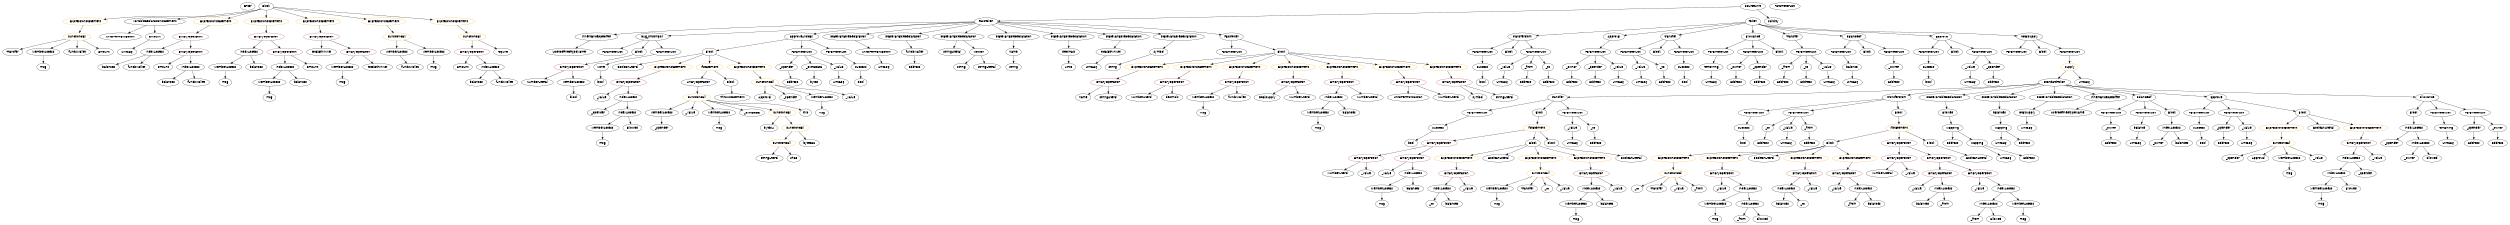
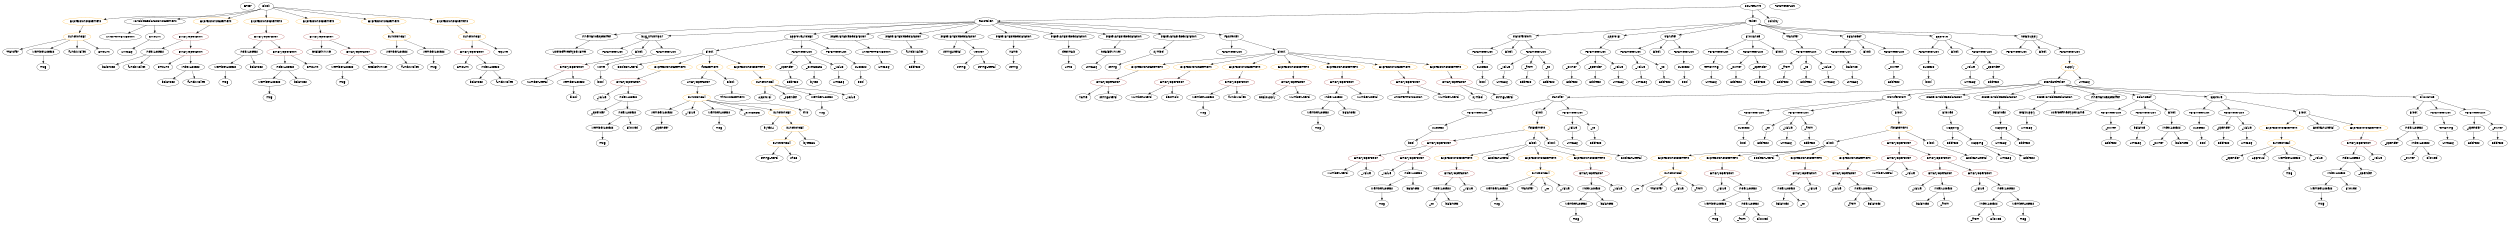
edge "SourceUnit" -> "Token": added
